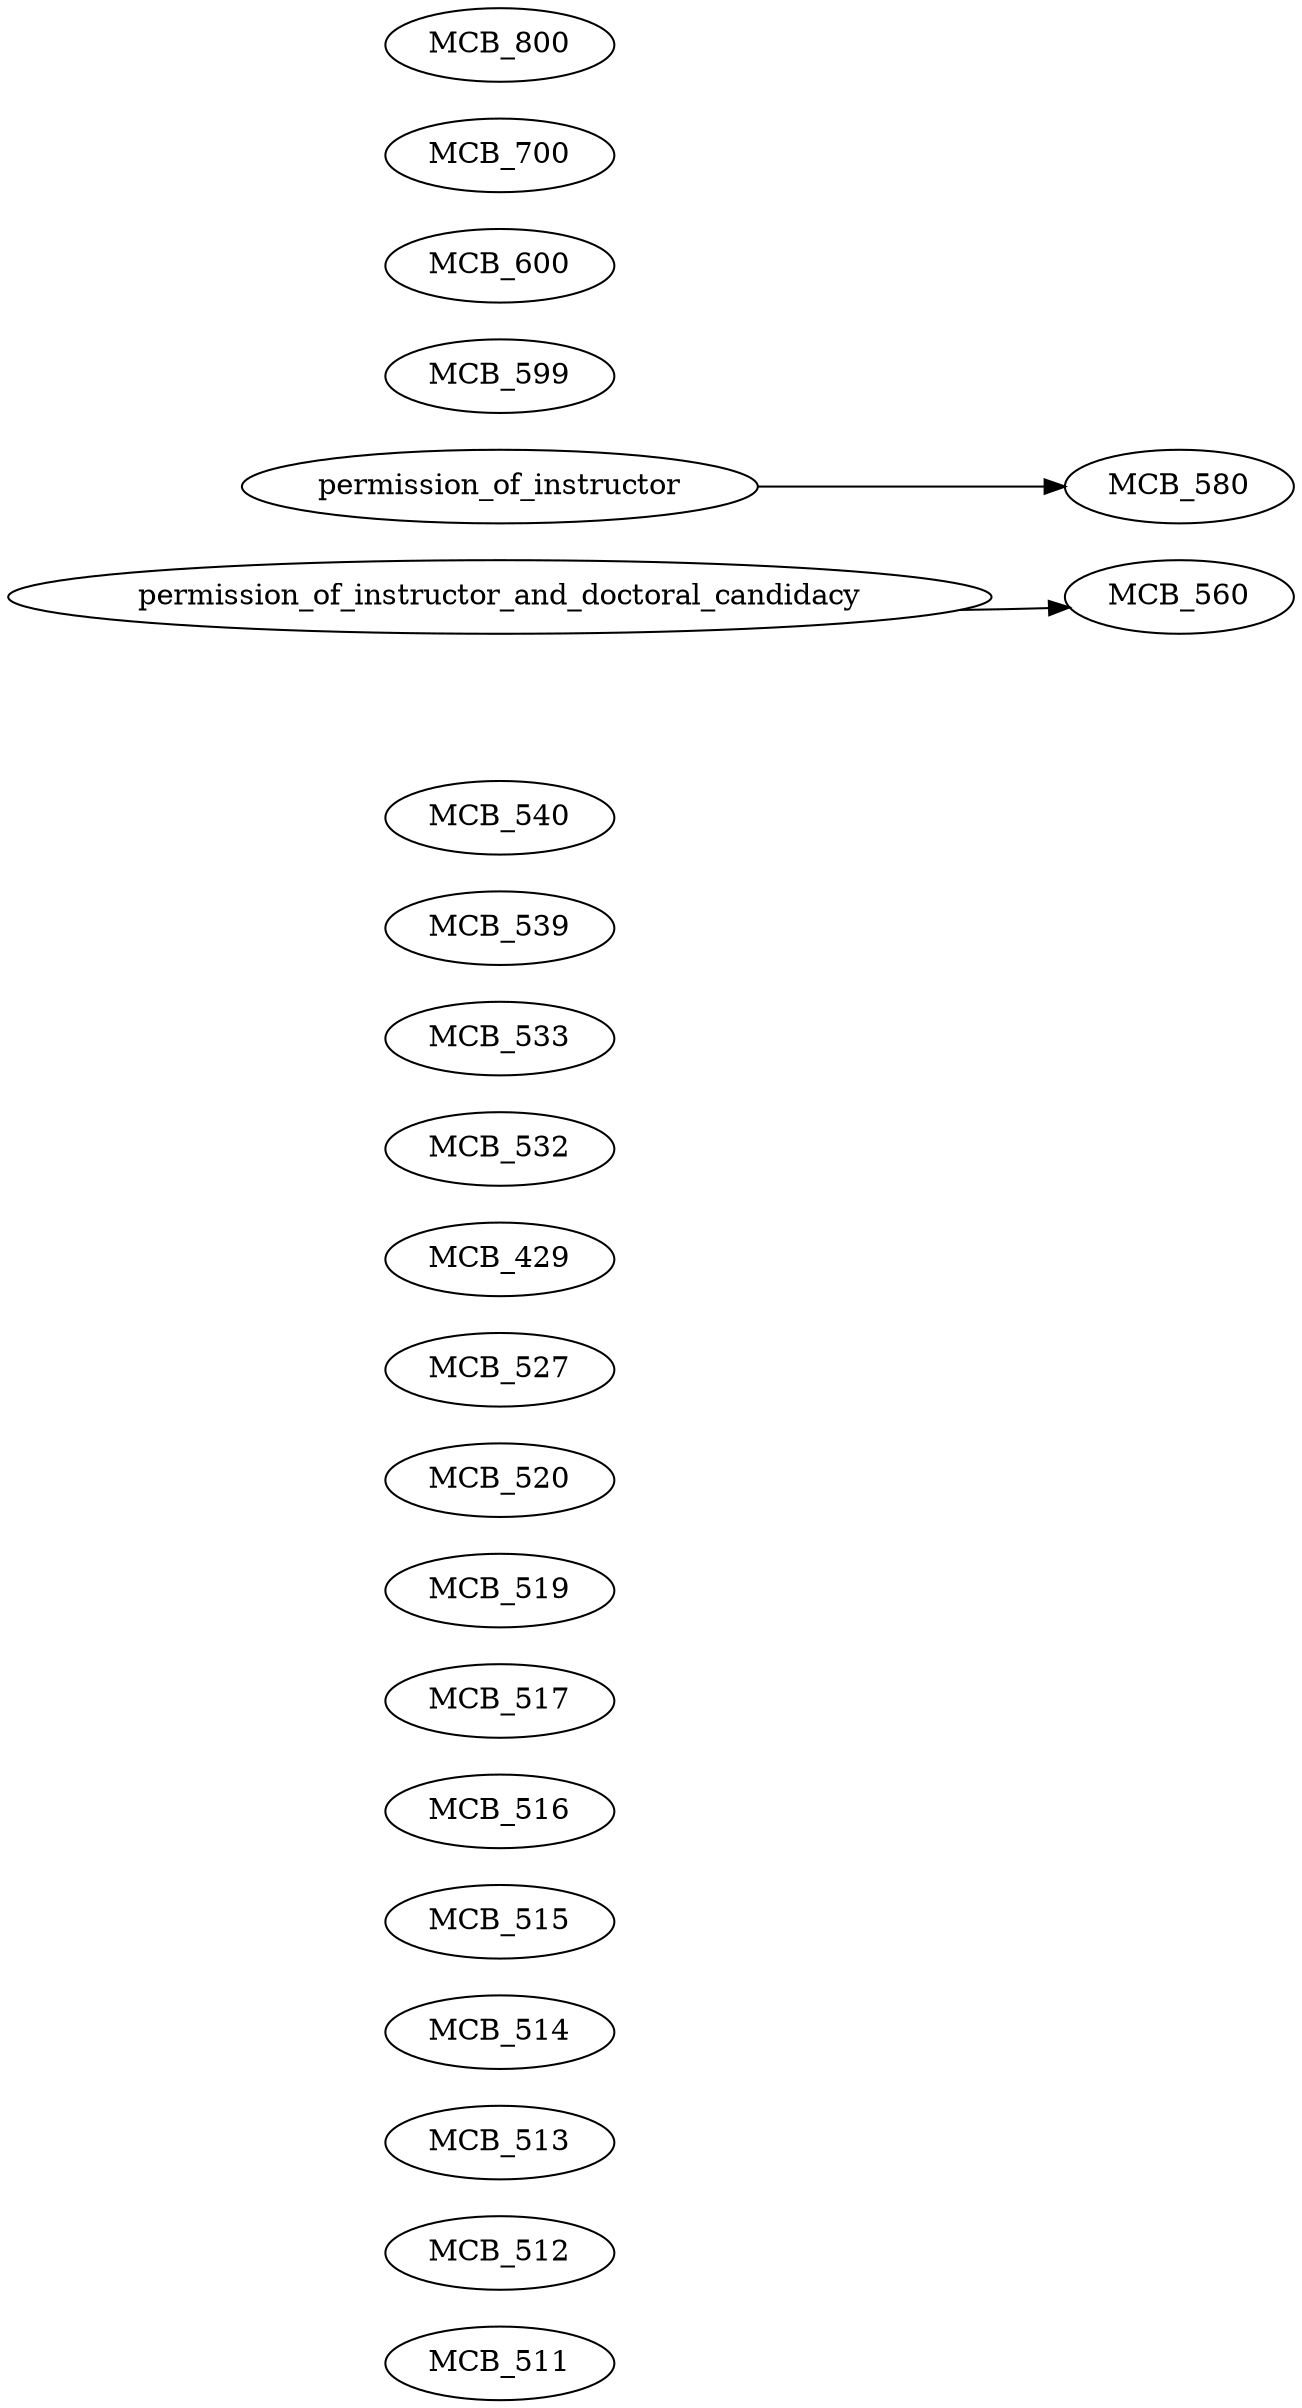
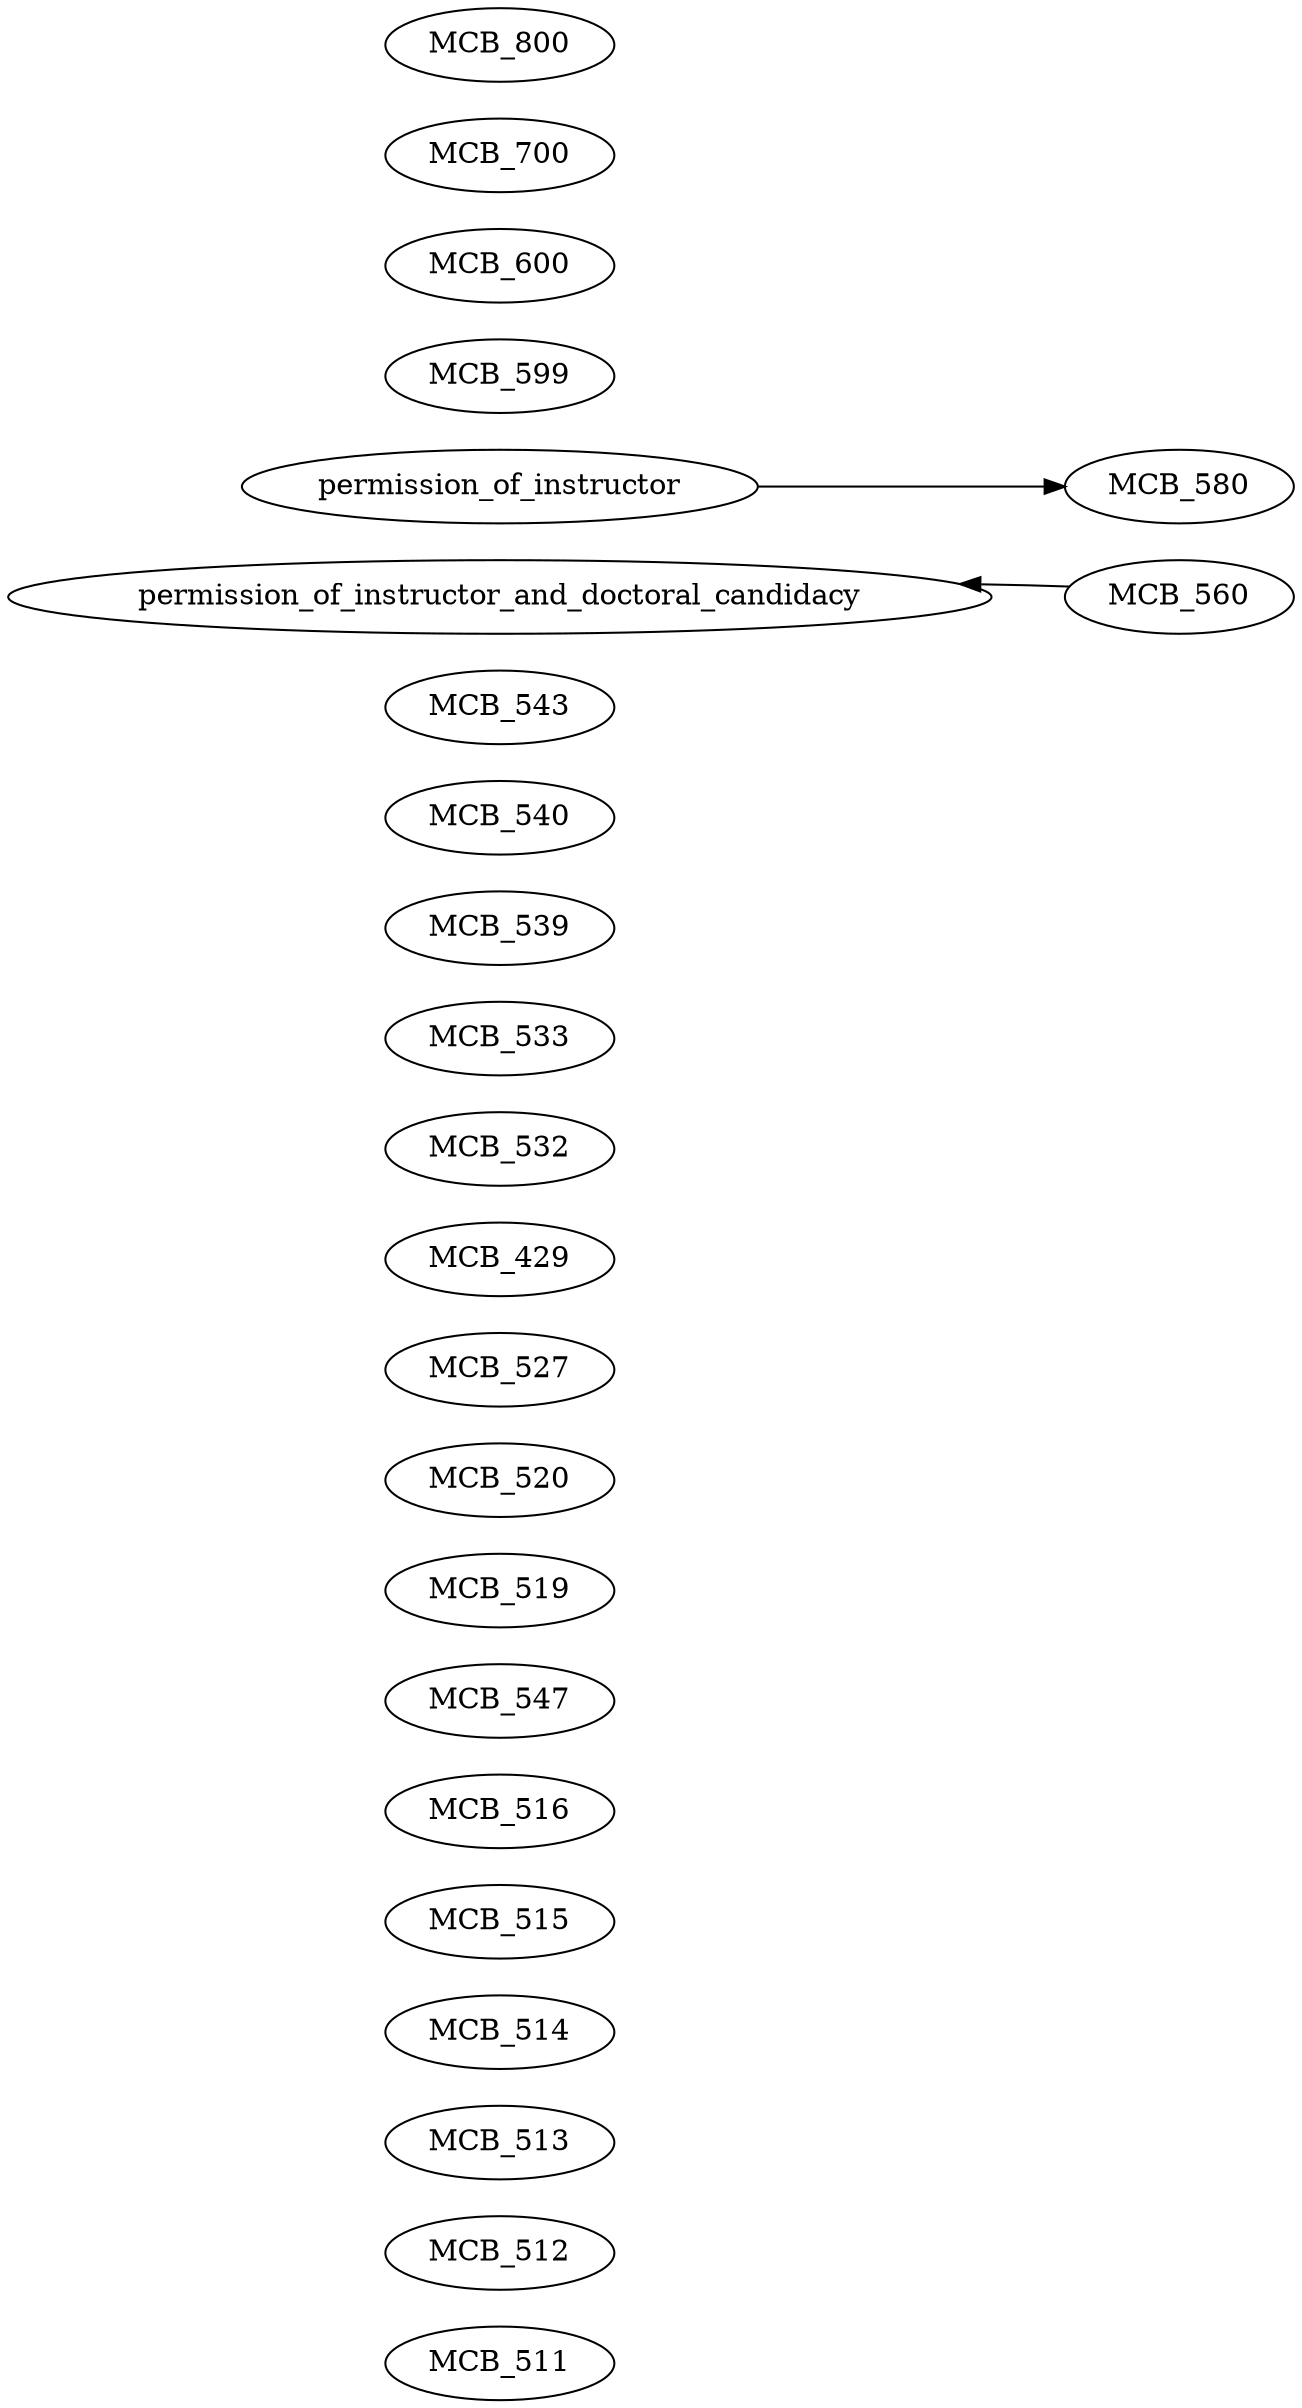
edge "permission_of_instructor_and_doctoral_candidacy" -> "MCB_560": reversed
node "MCB_543": added
node "MCB_517": label "MCB_517" -> "MCB_547"
